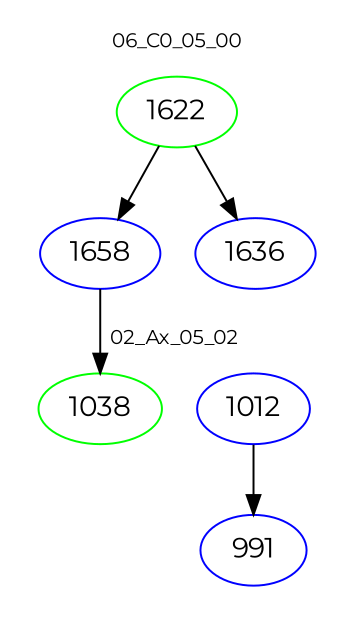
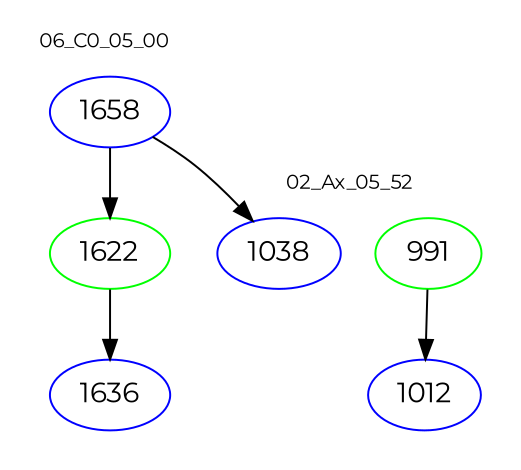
edge "1622" -> "1658": reversed
cluster "02_Ax_05_02": label "02_Ax_05_02" -> "02_Ax_05_52"
node "1038": color green -> blue
edge "1012" -> "991": reversed
node "991": color blue -> green
